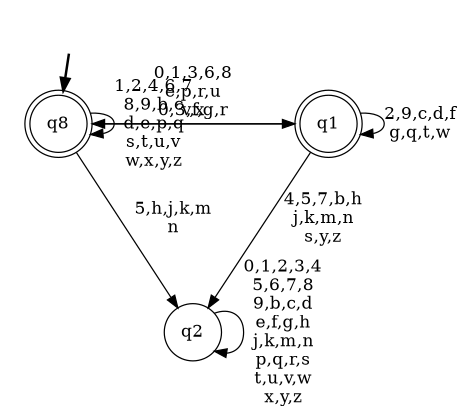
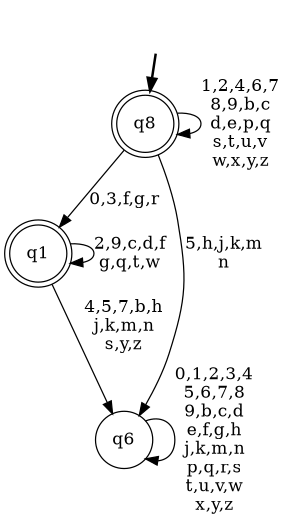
edge "q1" -> "q8": removed, label "0,1,3,6,8 e,p,r,u v,x"
node "q2": label "q2" -> "q6"
